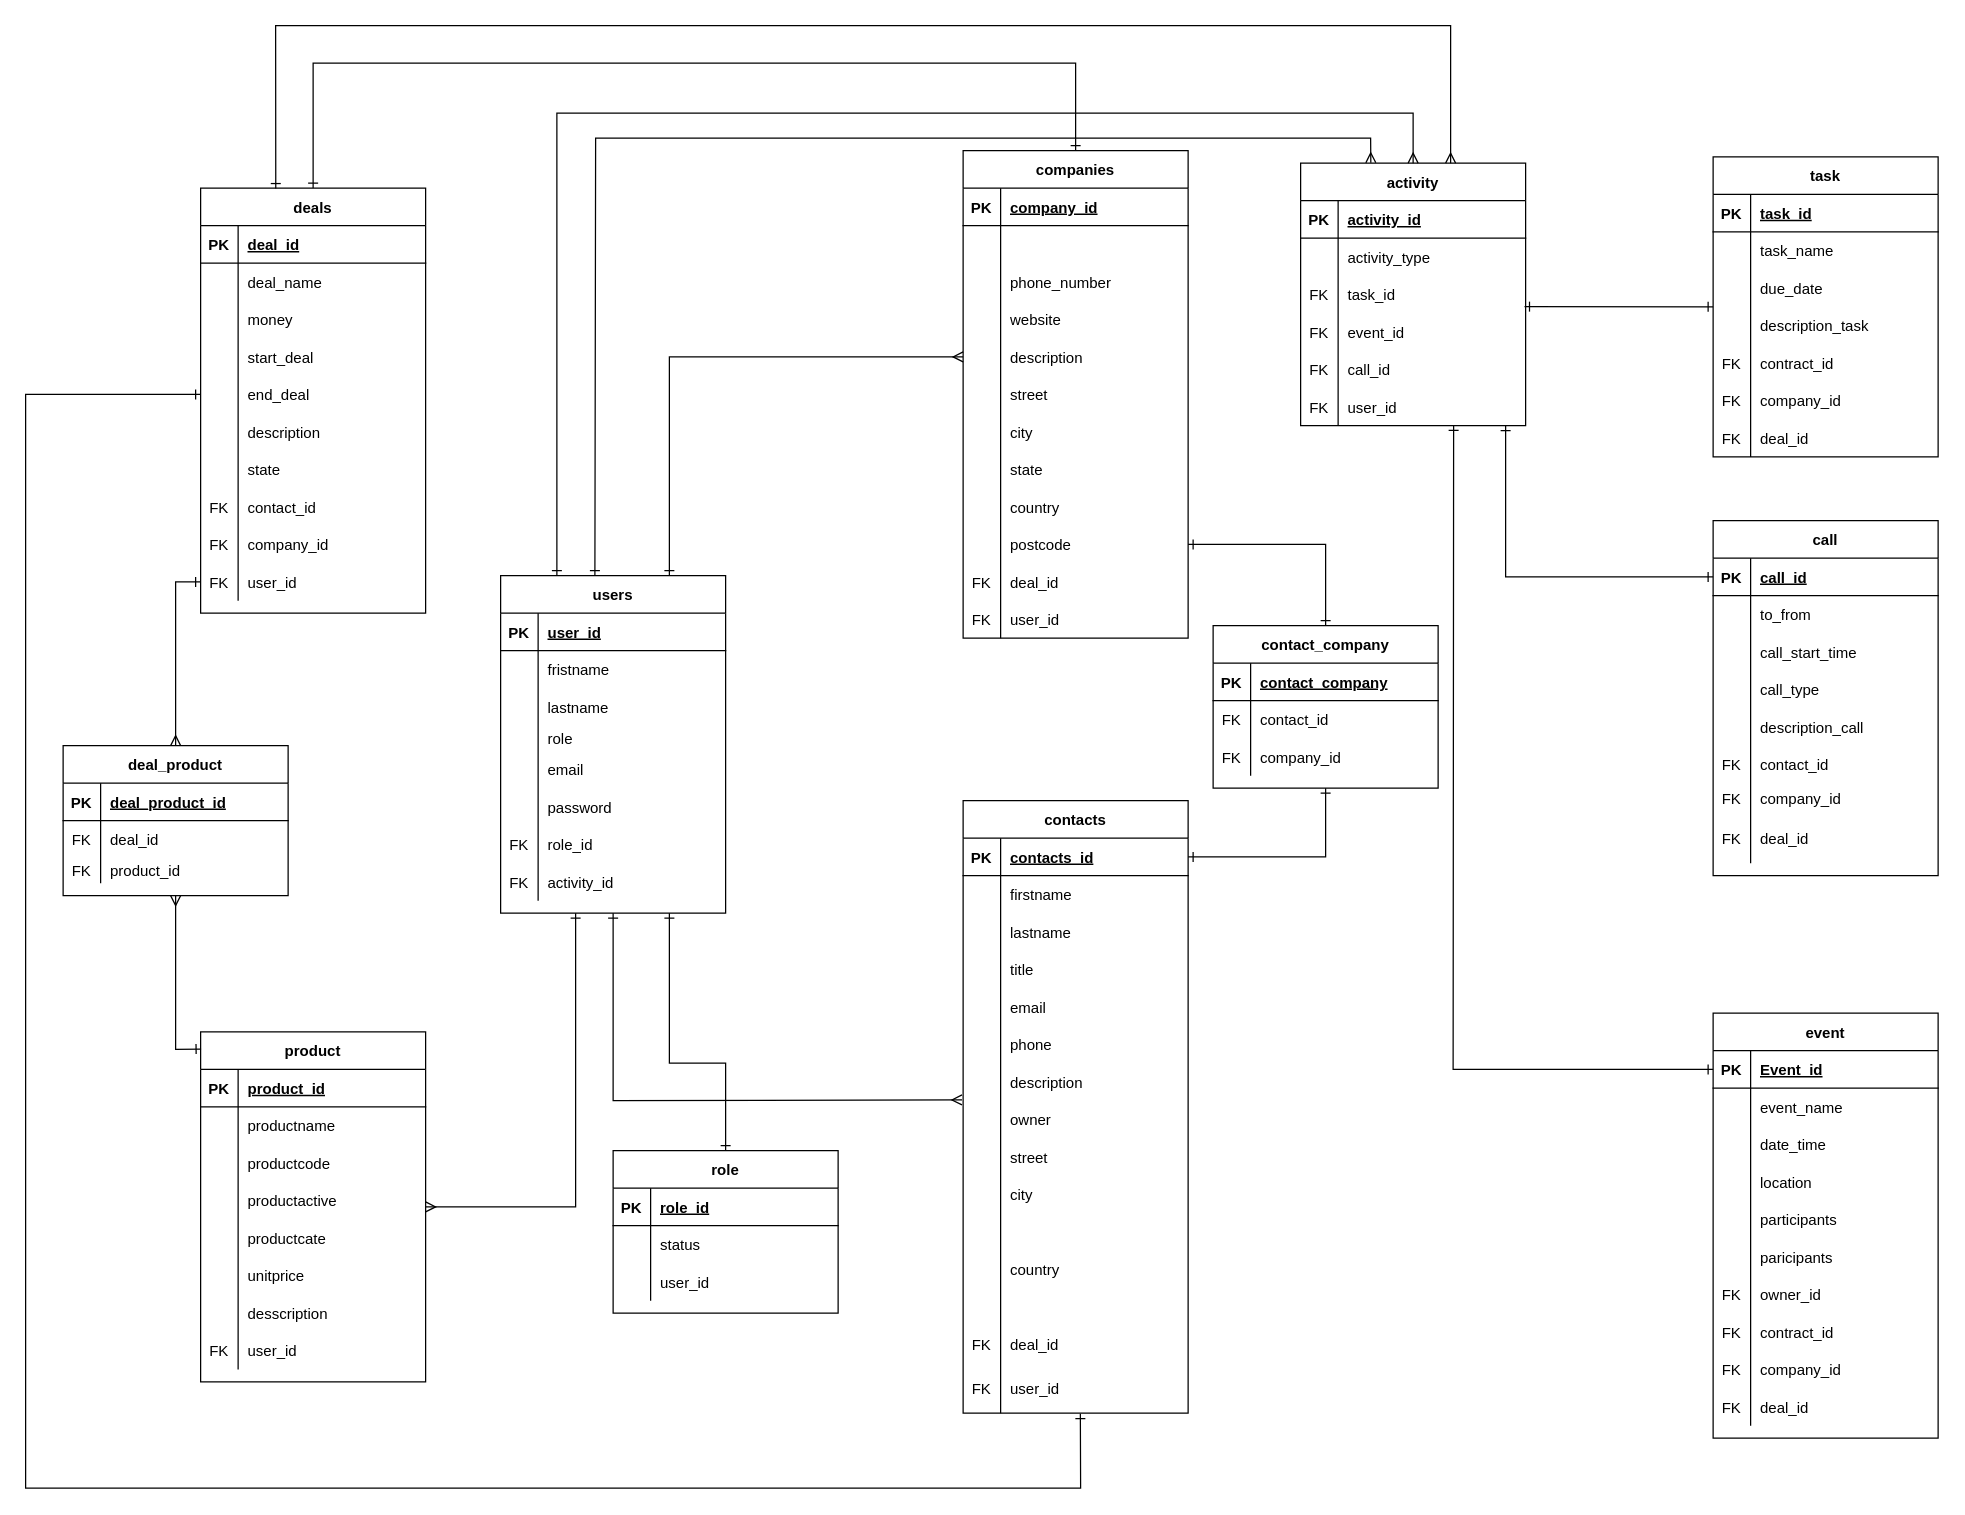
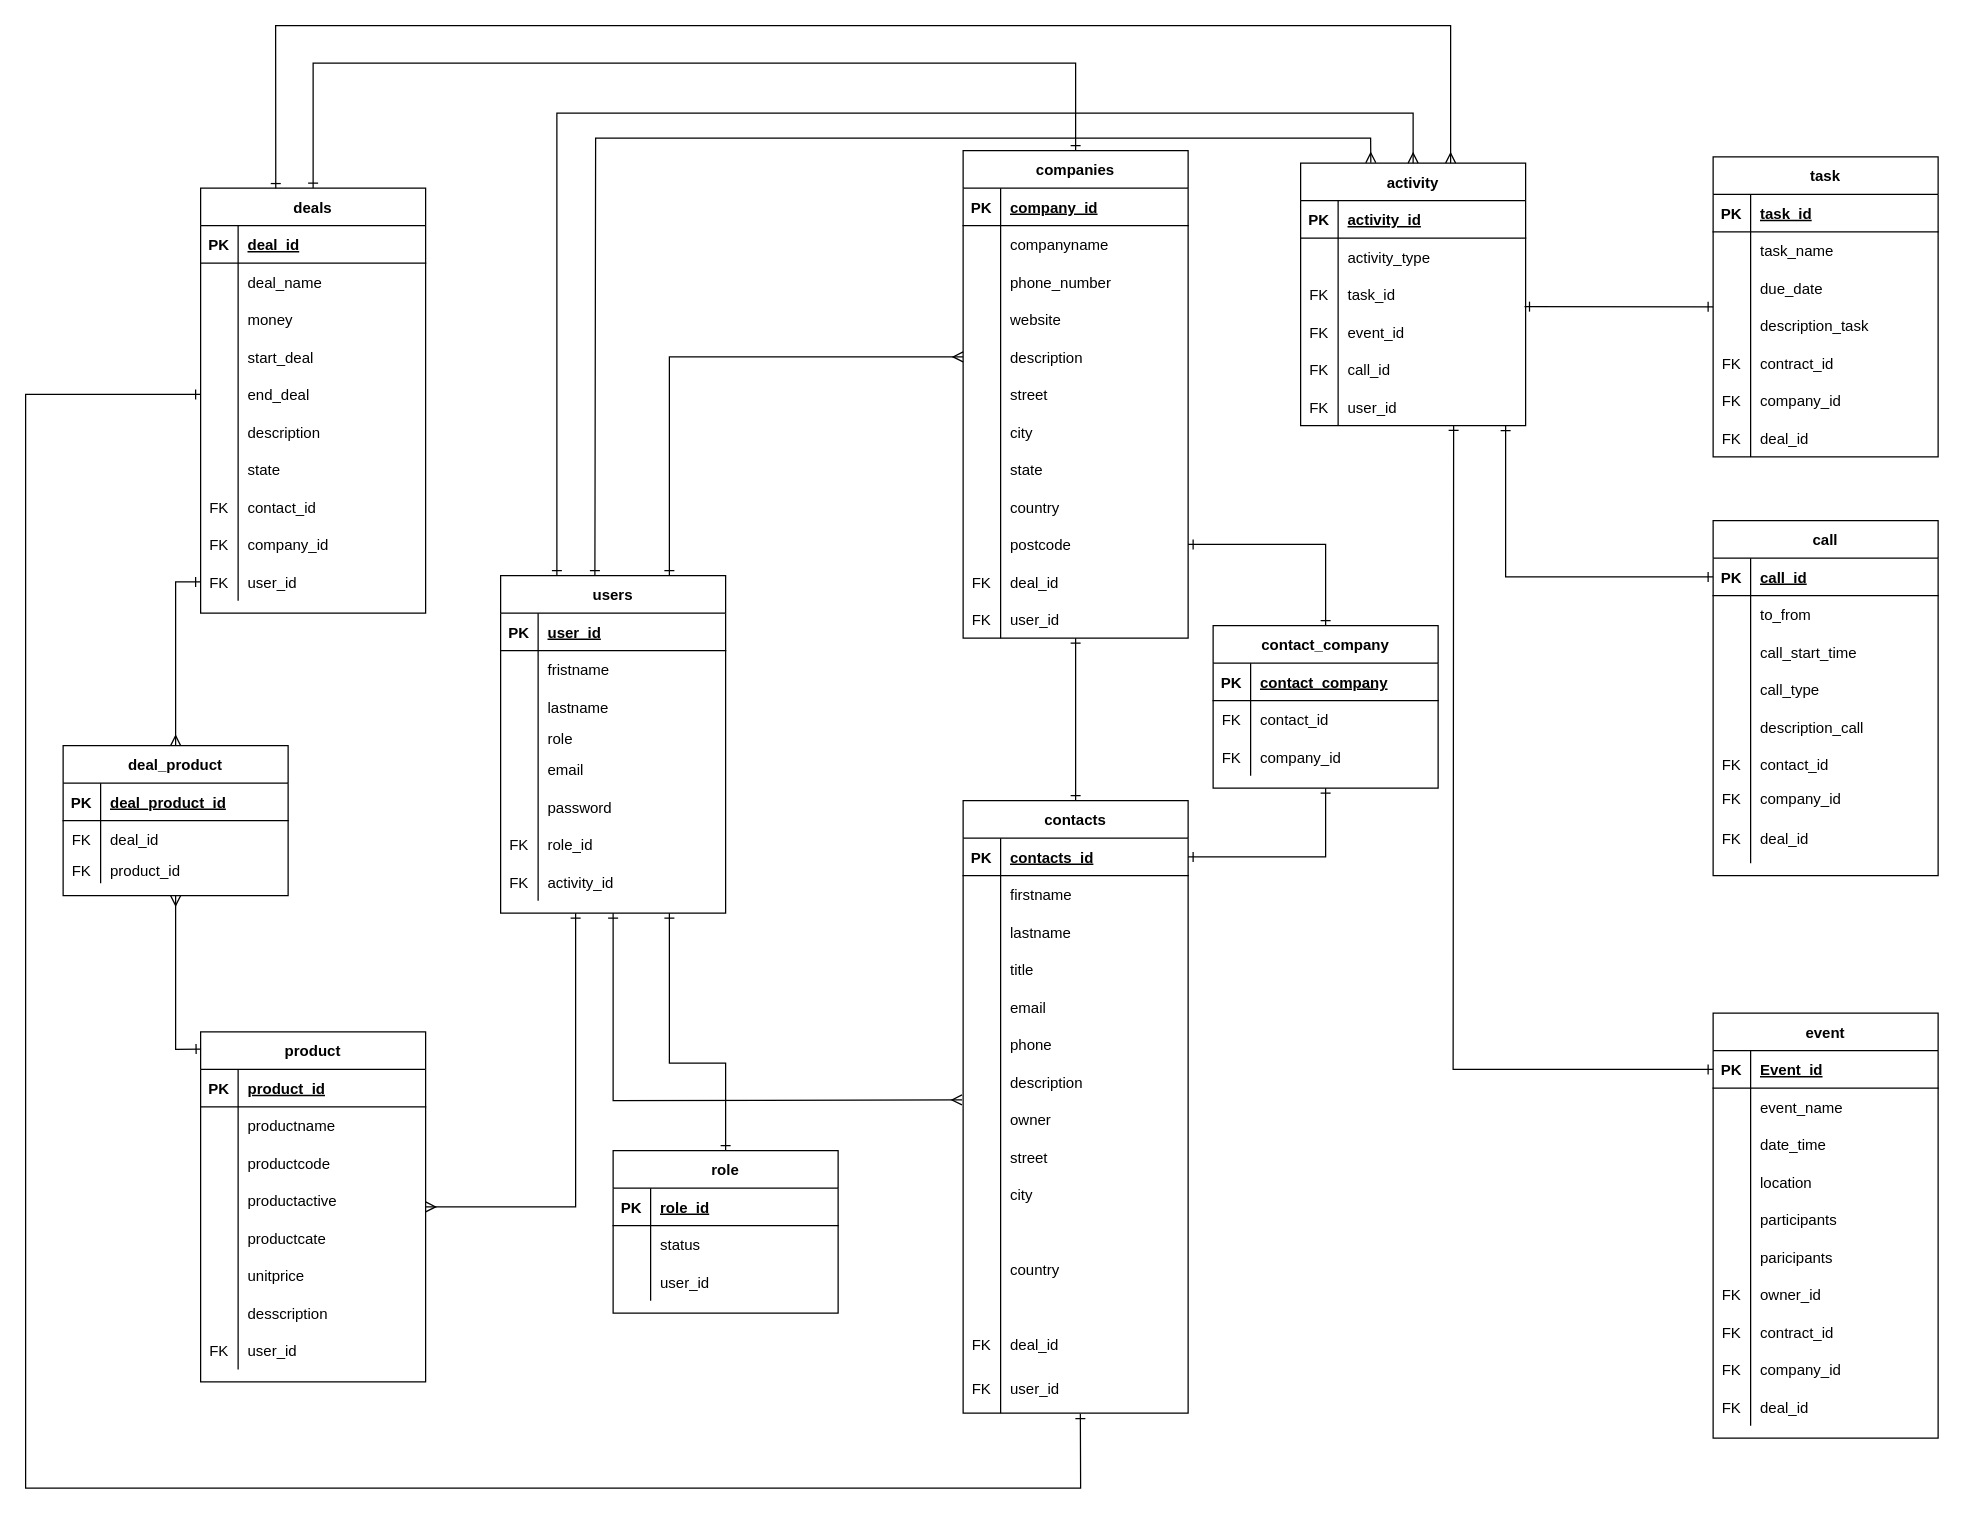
node "companyname": added
edge "companies" -- "contacts": added
